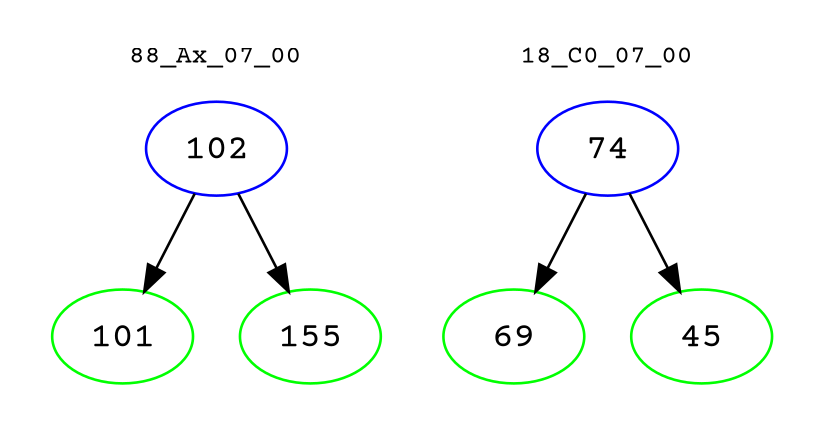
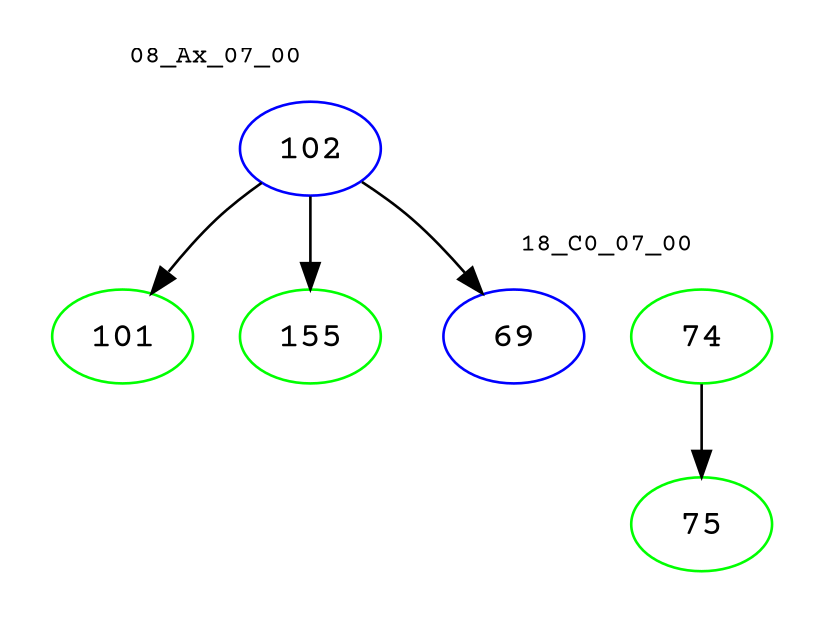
cluster "88_Ax_07_00": label "88_Ax_07_00" -> "08_Ax_07_00"
node "74": color blue -> green
edge "74" -> "69": now "102" -> "69"
node "69": color green -> blue
node "45": label "45" -> "75"
